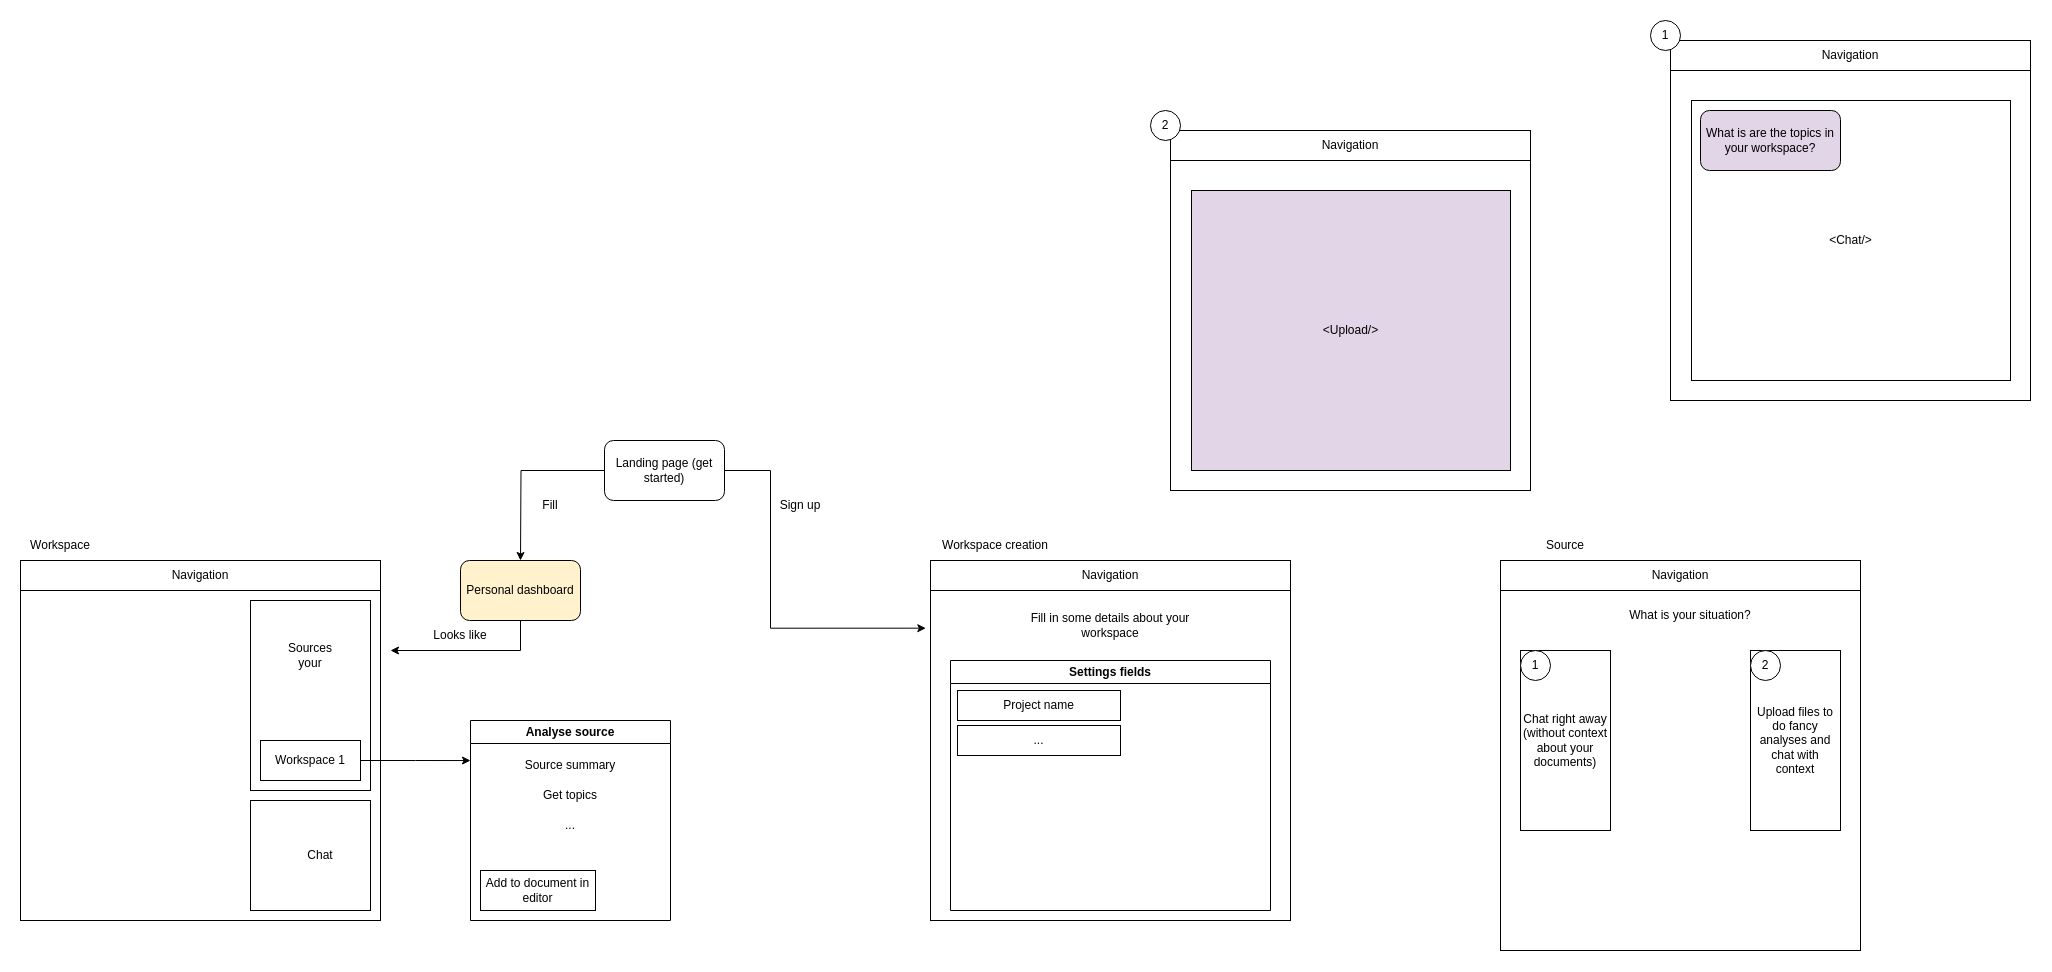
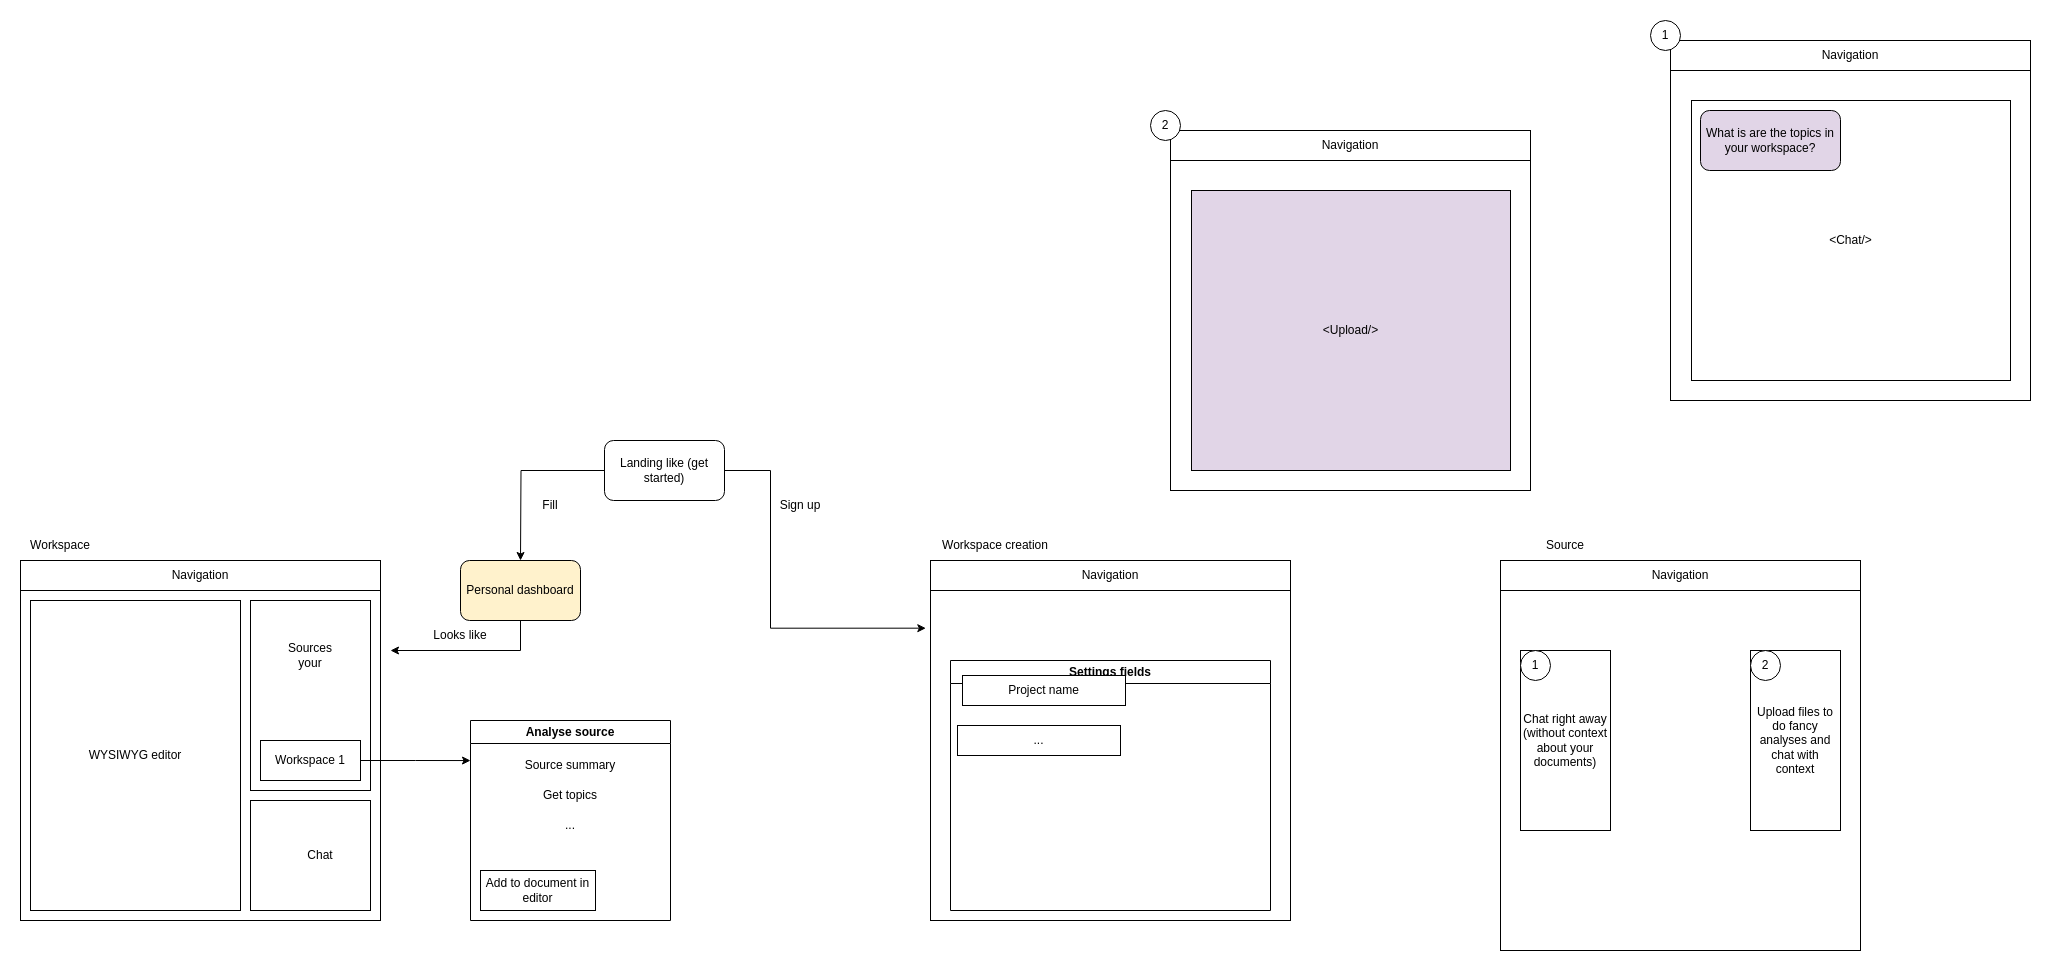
node "Landing page (get started)": label "Landing page (get started)" -> "Landing like (get started)"
node "What is your situation?": removed
node "Fill in some details about your workspace": removed
node "Project name": moved (1039, 706) -> (1044, 691)
node "WYSIWYG editor": added
